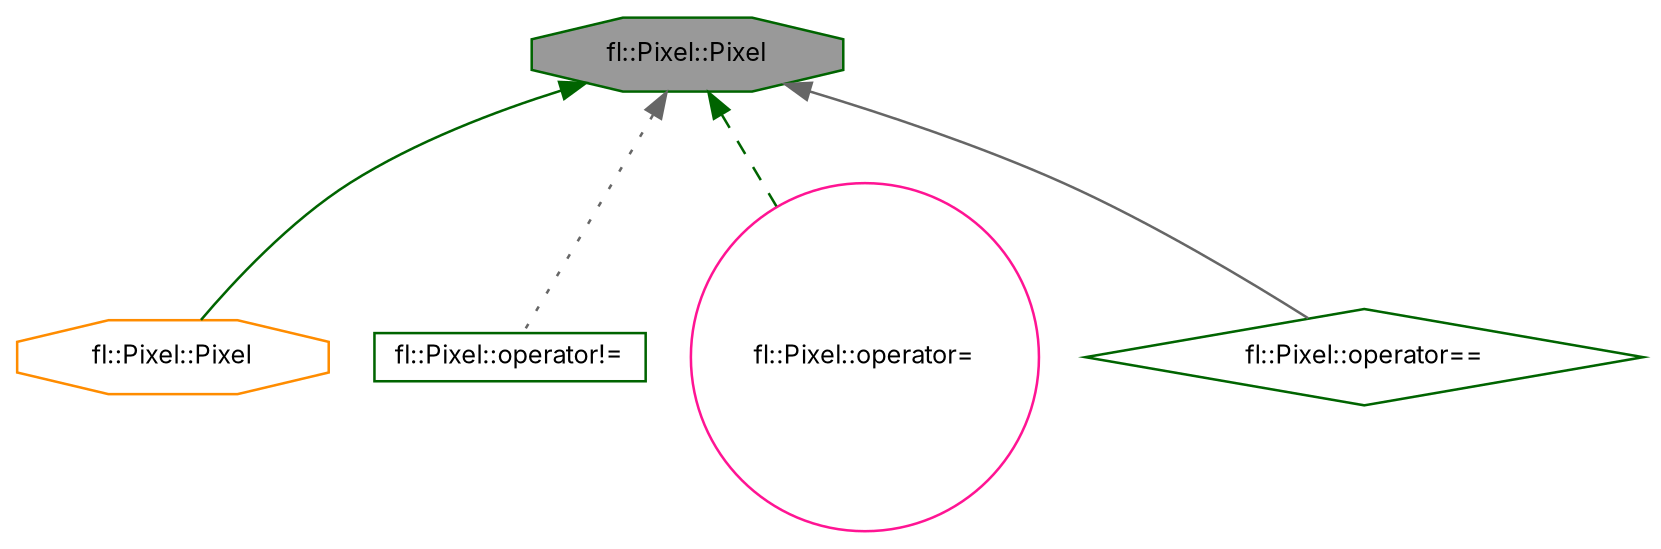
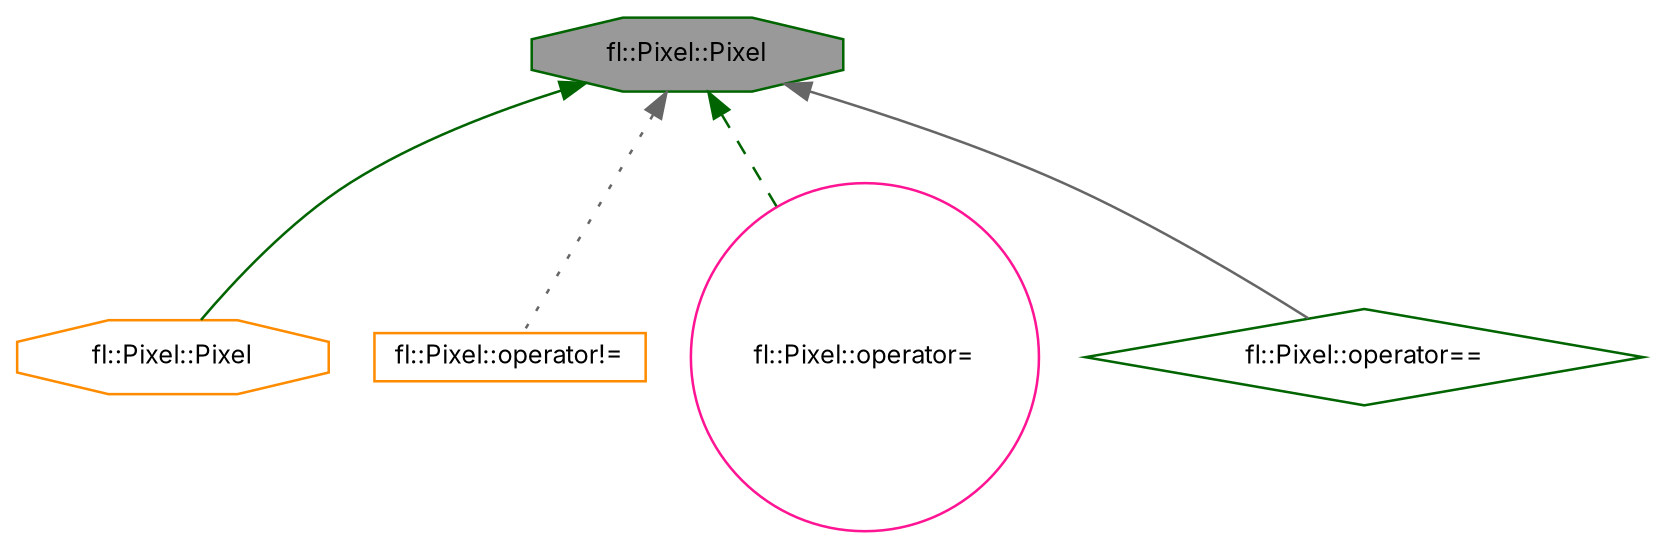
node "fl::Pixel::operator!=": color darkgreen -> darkorange
